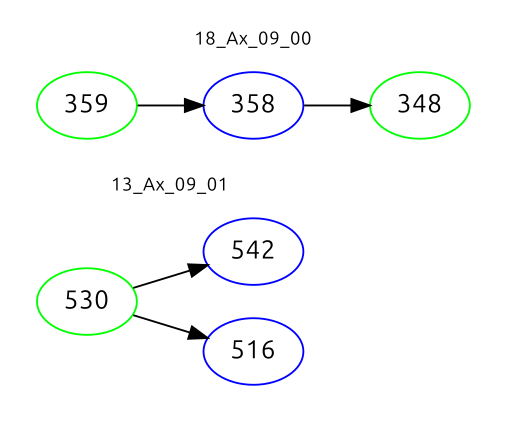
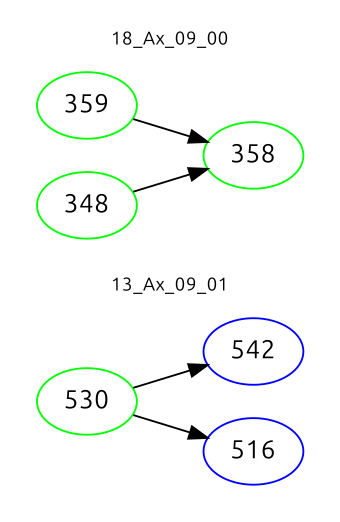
node "358": color blue -> green
edge "358" -> "348": reversed
